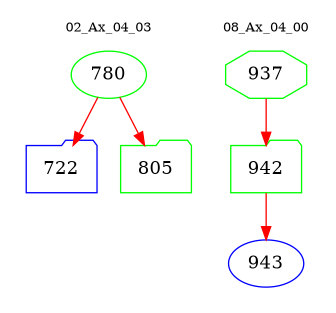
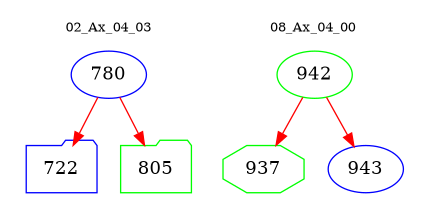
node "780": color green -> blue
edge "937" -> "942": reversed
node "942": shape folder -> ellipse
